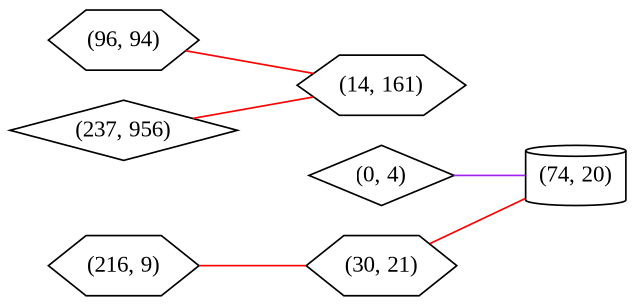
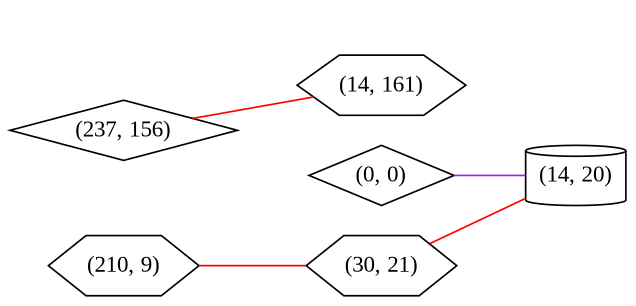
node "(96, 94)": removed
node "(237, 956)": label "(237, 956)" -> "(237, 156)"
node "(0, 4)": label "(0, 4)" -> "(0, 0)"
node "(74, 20)": label "(74, 20)" -> "(14, 20)"
node "(216, 9)": label "(216, 9)" -> "(210, 9)"
